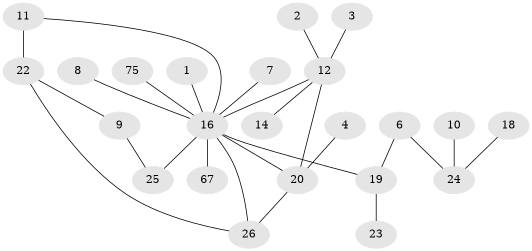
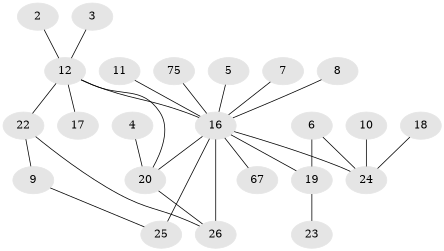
edge "11" -- "22": now "12" -- "22"
node "1": label "1" -> "5"
node "14": label "14" -> "17"
edge "16" -- "24": added
